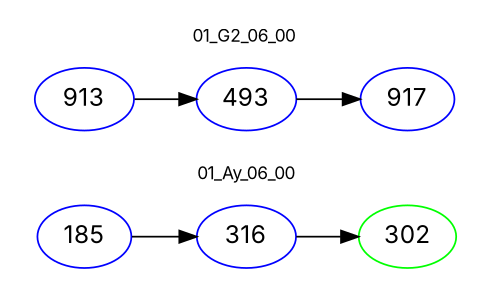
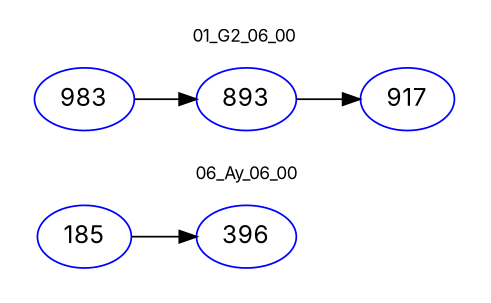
node "913": label "913" -> "983"
node "493": label "493" -> "893"
cluster "01_Ay_06_00": label "01_Ay_06_00" -> "06_Ay_06_00"
node "316": label "316" -> "396"
node "302": removed
